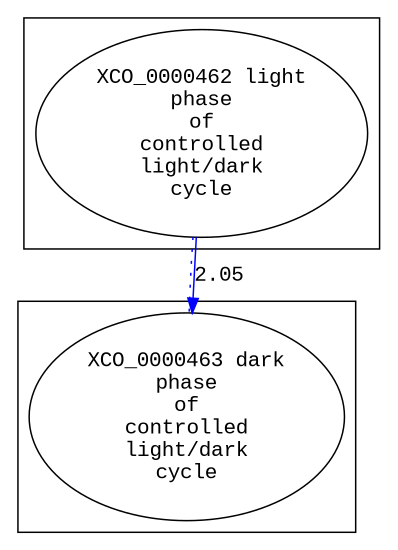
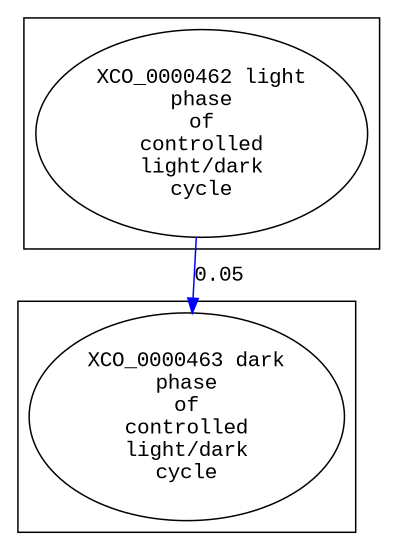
edge "XCO_0000462 light phase of controlled light/dark cycle" -- "XCO_0000463 dark phase of controlled light/dark cycle": removed
edge "XCO_0000462 light phase of controlled light/dark cycle" -> "XCO_0000463 dark phase of controlled light/dark cycle": label "2.05" -> "0.05"
